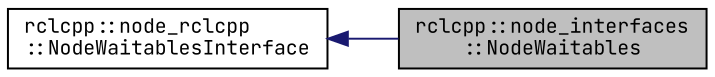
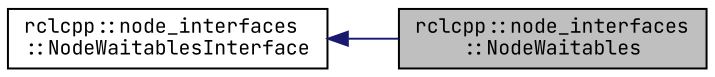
node "rclcpp::node_rclcpp ::NodeWaitablesInterface": label "rclcpp::node_rclcpp ::NodeWaitablesInterface" -> "rclcpp::node_interfaces ::NodeWaitablesInterface"
